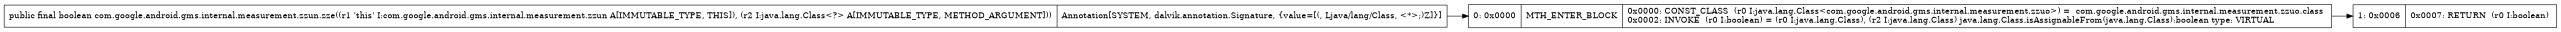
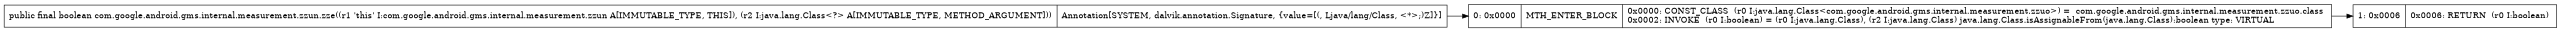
node "1: 0x0006": text "0x0007: RETURN  (r0 I:boolean)" -> "0x0006: RETURN  (r0 I:boolean)"
